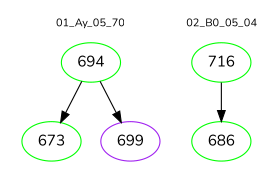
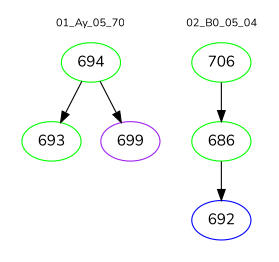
node "716": label "716" -> "706"
node "673": label "673" -> "693"
node "692": added
